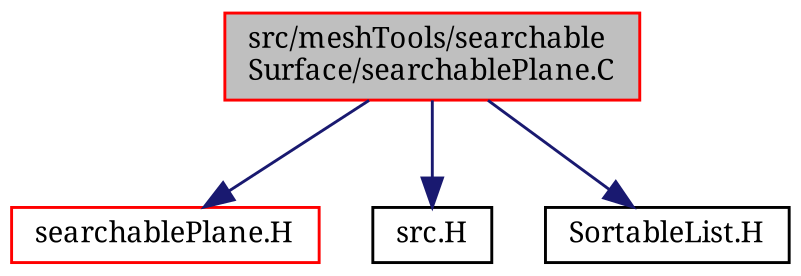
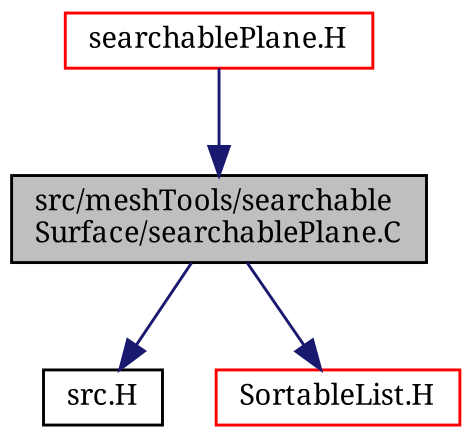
node "src/meshTools/searchable Surface/searchablePlane.C": color red -> black
edge "src/meshTools/searchable Surface/searchablePlane.C" -> "searchablePlane.H": reversed
node "SortableList.H": color black -> red
